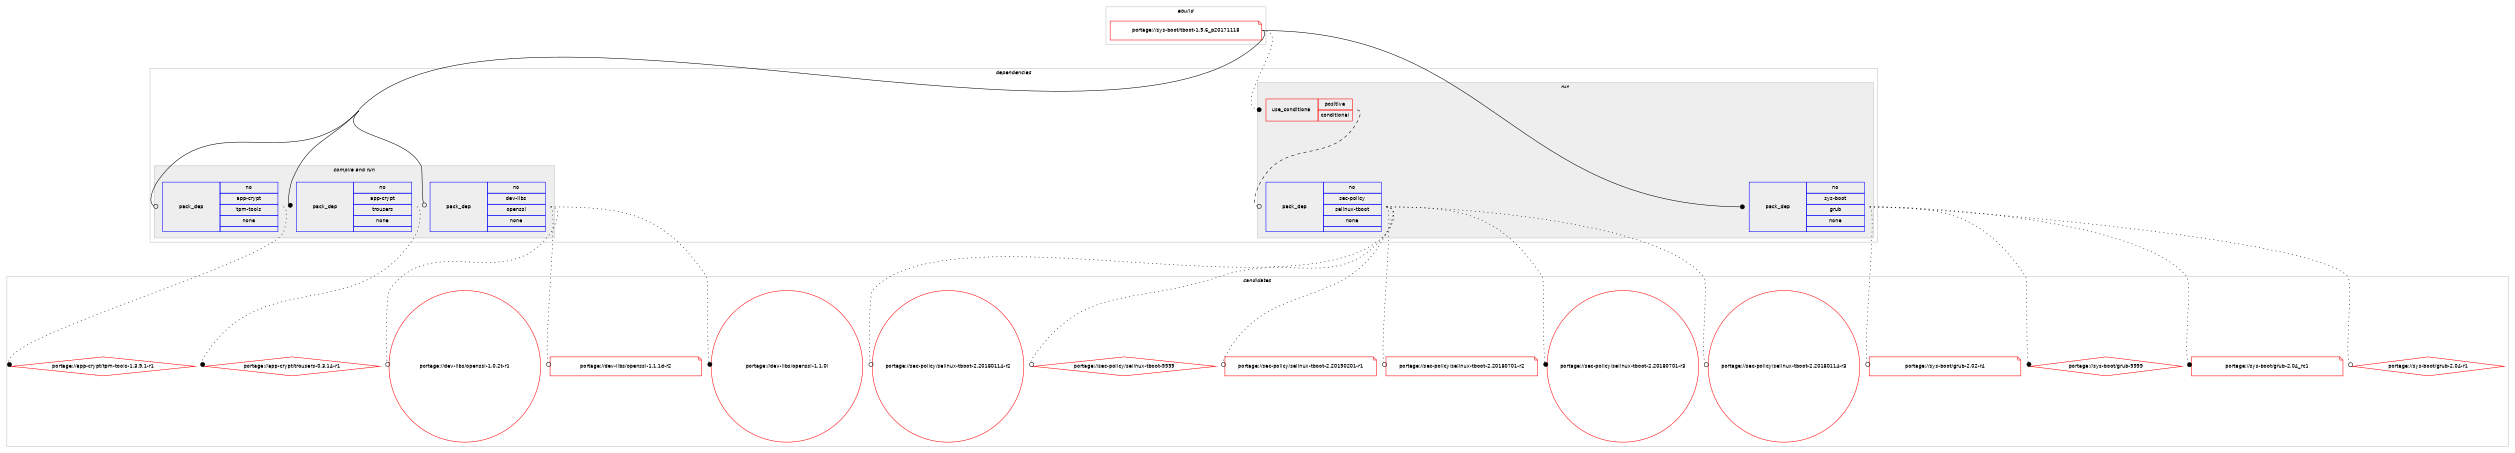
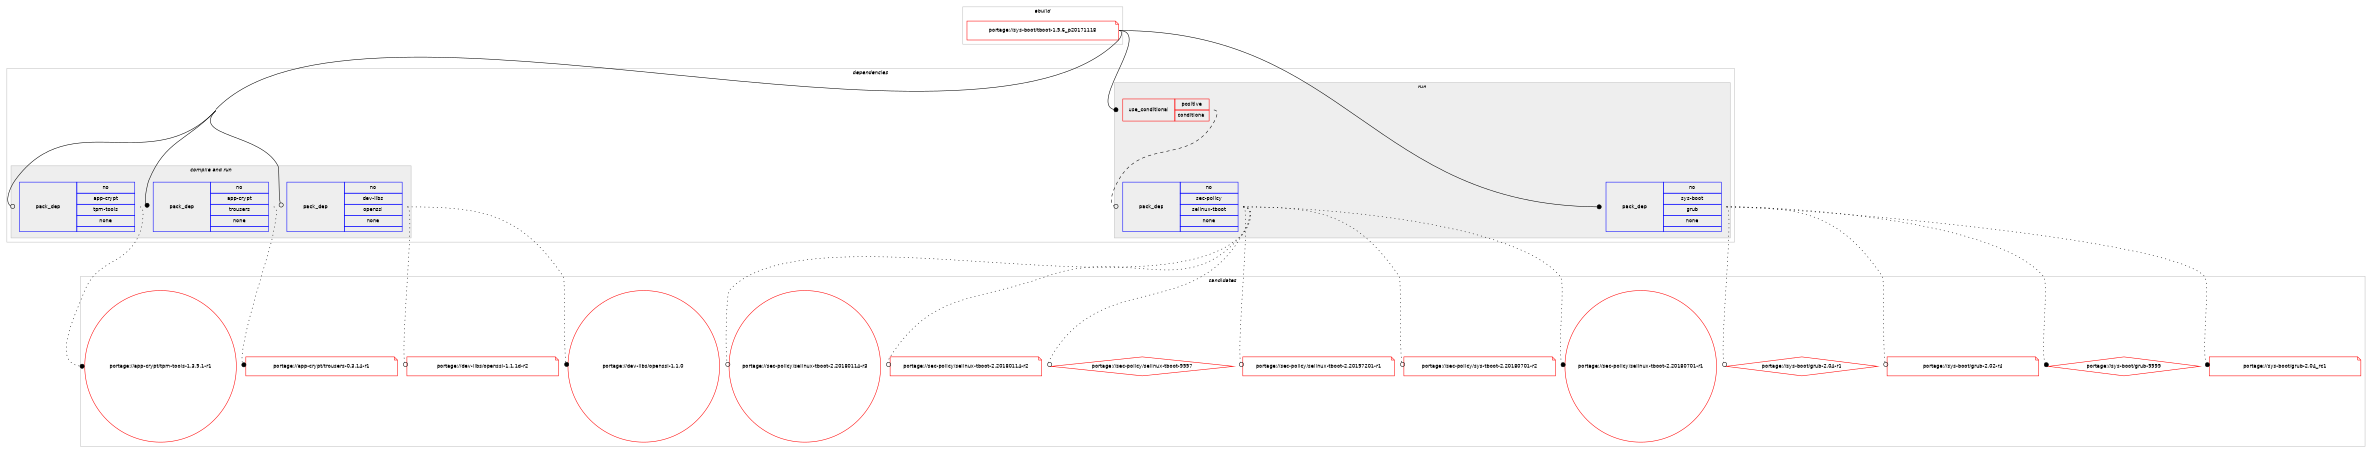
edge "portage://sys-boot/tboot-1.9.6_p20171118" -> "use_conditional": style dotted -> solid
node "portage://app-crypt/tpm-tools-1.3.9.1-r1": shape diamond -> circle
node "portage://app-crypt/trousers-0.3.14-r1": shape diamond -> note
node "portage://dev-libs/openssl-1.0.2t-r1": removed
node "portage://sec-policy/selinux-tboot-2.20180114-r2": shape circle -> note
node "portage://sec-policy/selinux-tboot-9999": label "portage://sec-policy/selinux-tboot-9999" -> "portage://sec-policy/selinux-tboot-9997"
node "portage://sec-policy/selinux-tboot-2.20190201-r1": label "portage://sec-policy/selinux-tboot-2.20190201-r1" -> "portage://sec-policy/selinux-tboot-2.20197201-r1"
node "portage://sec-policy/selinux-tboot-2.20180701-r2": label "portage://sec-policy/selinux-tboot-2.20180701-r2" -> "portage://sec-policy/sys-tboot-2.20180701-r2"
node "portage://sec-policy/selinux-tboot-2.20180701-r3": label "portage://sec-policy/selinux-tboot-2.20180701-r3" -> "portage://sec-policy/selinux-tboot-2.20180701-r1"
